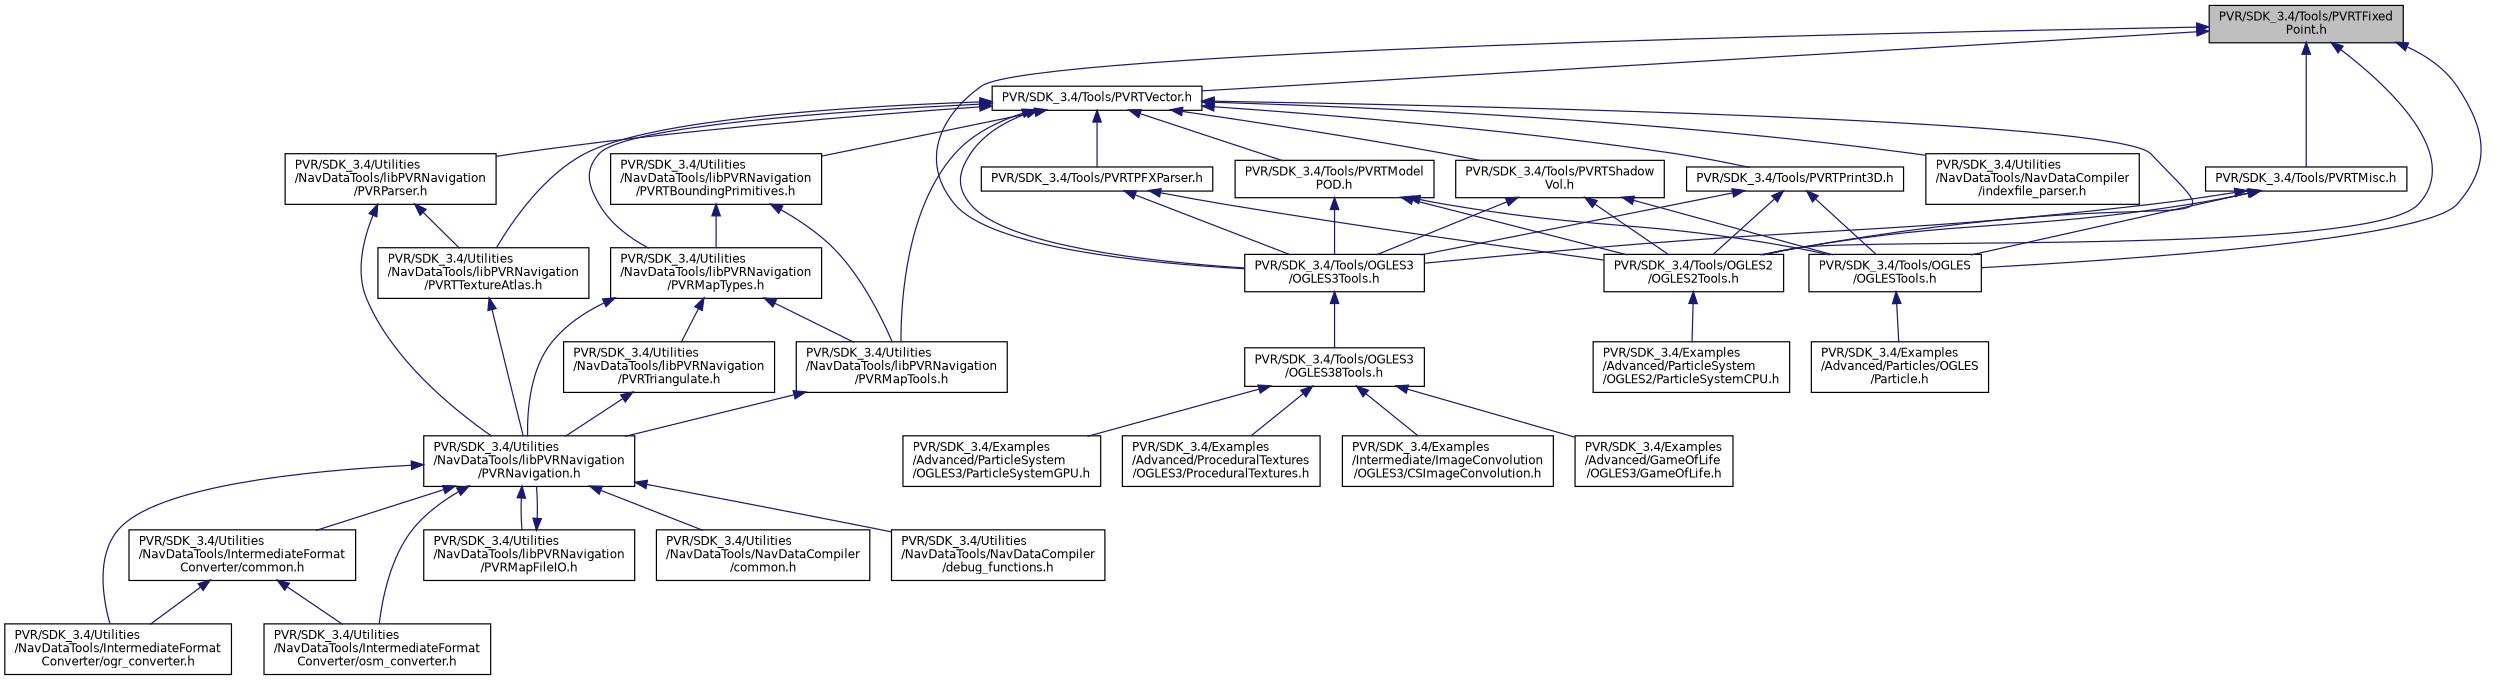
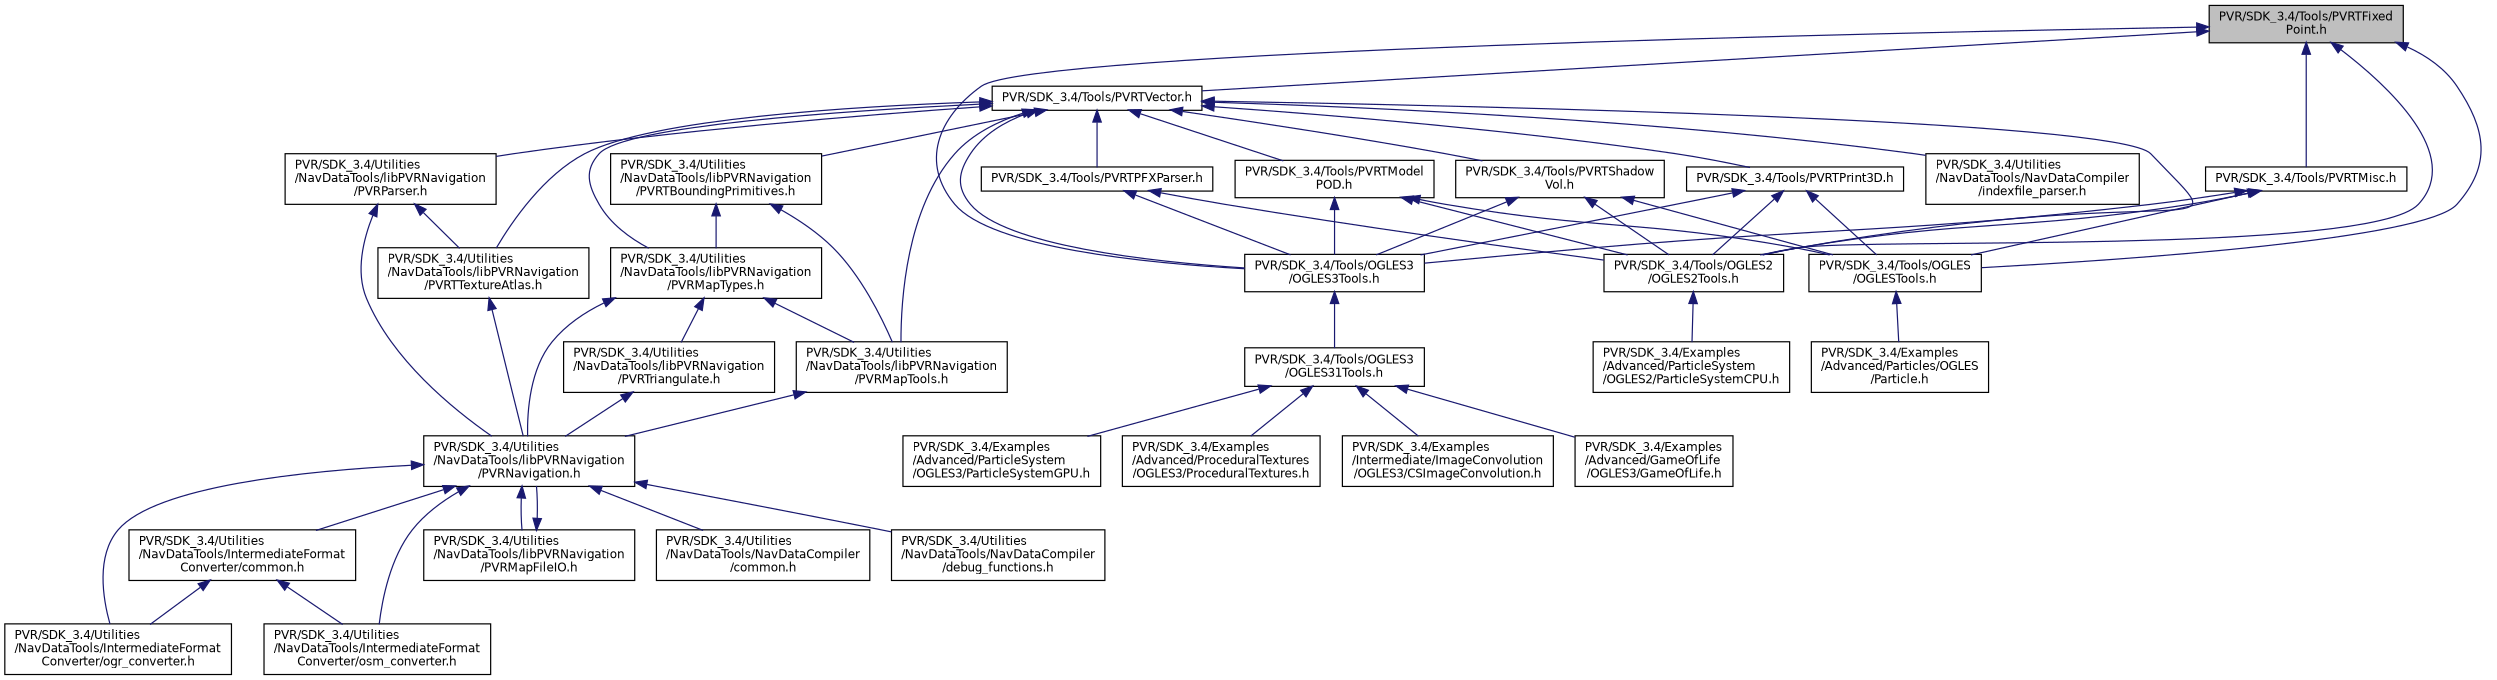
node "PVR/SDK_3.4/Tools/OGLES3 /OGLES38Tools.h": label "PVR/SDK_3.4/Tools/OGLES3 /OGLES38Tools.h" -> "PVR/SDK_3.4/Tools/OGLES3 /OGLES31Tools.h"
